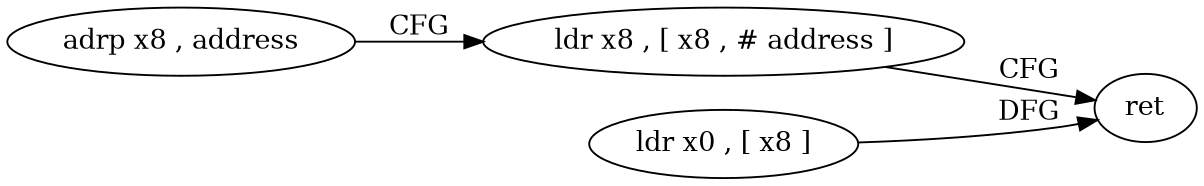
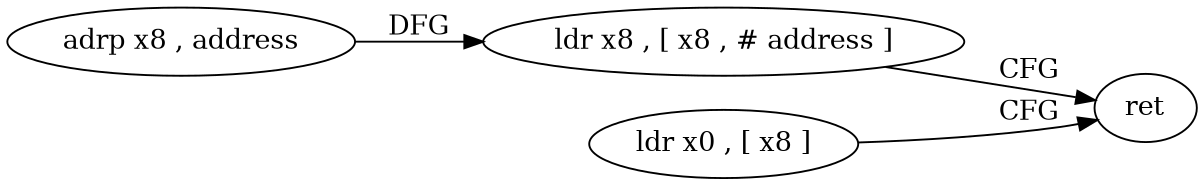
edge "adrp x8 , address" -> "ldr x8 , [ x8 , # address ]": label "CFG" -> "DFG"
edge "ldr x0 , [ x8 ]" -> "ret": label "DFG" -> "CFG"
